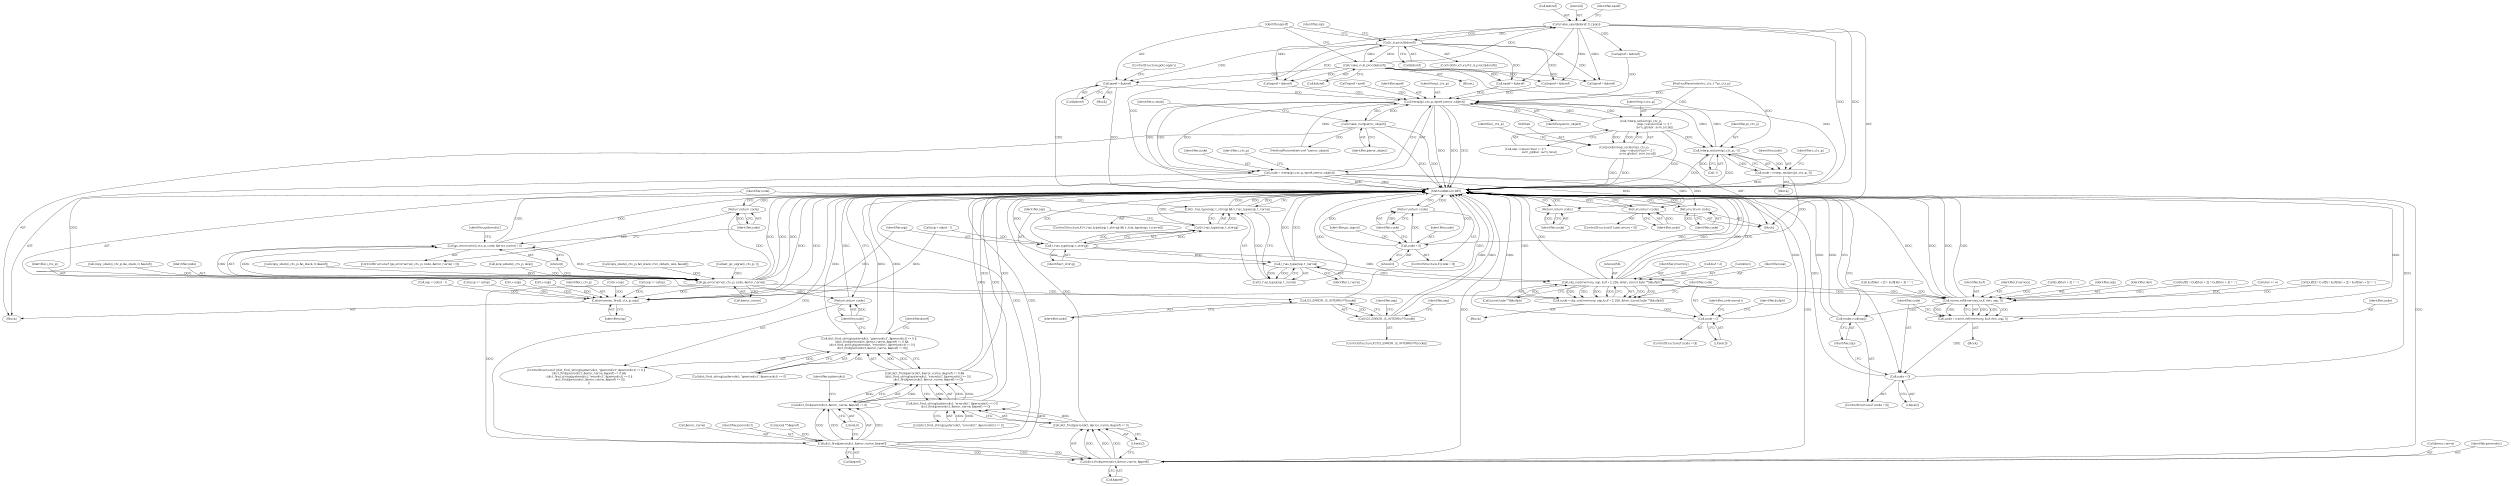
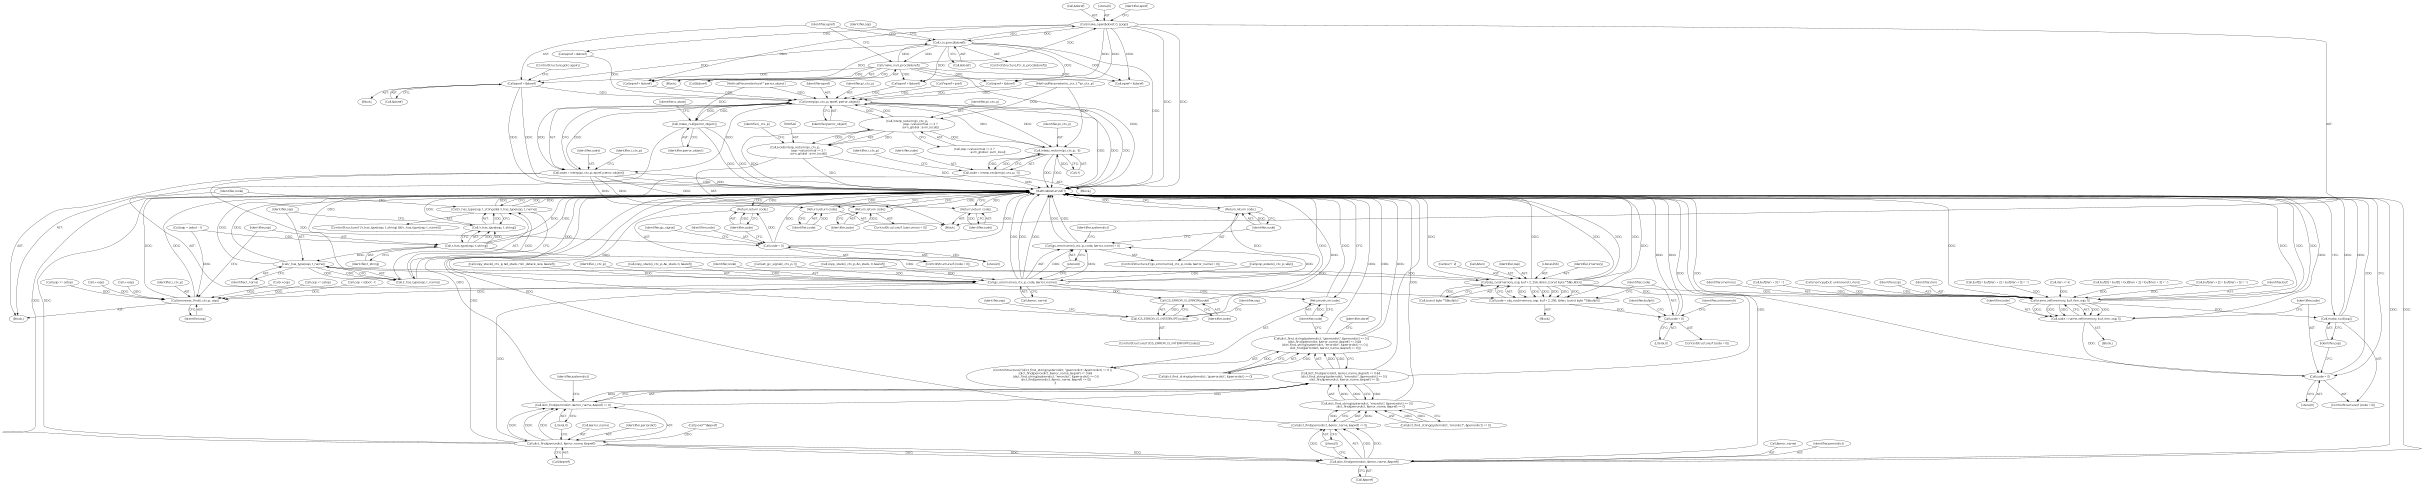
edge "(Call,make_null(perror_object))" -> "(MethodParameterIn,ref * perror_object)": reversed
node "(Call,memcpy(buf, unknownstr, rlen))": added
node "(Call,GS_ERROR_IS_INTERRUPT(code))": label "(Call,GS_ERROR_IS_INTERRUPT(code))" -> "(Call,GS_ERROR_IS_ERROR(code))"
